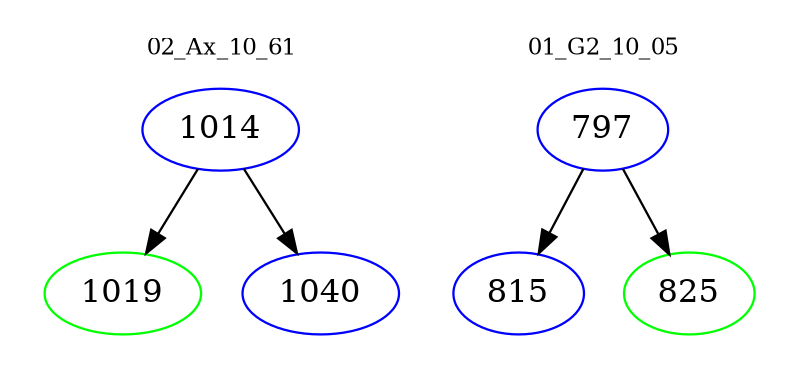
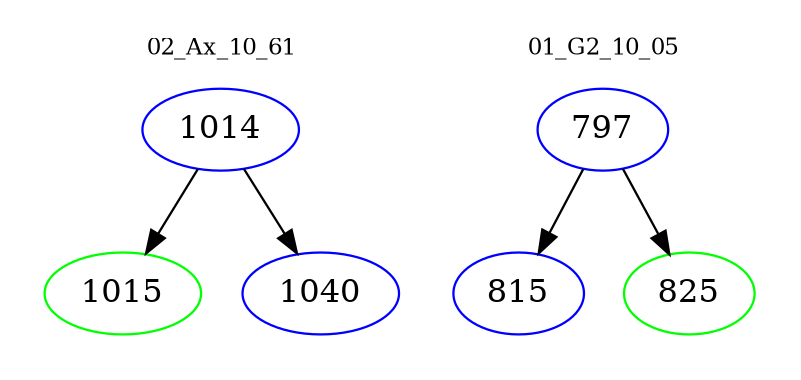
node "1019": label "1019" -> "1015"
